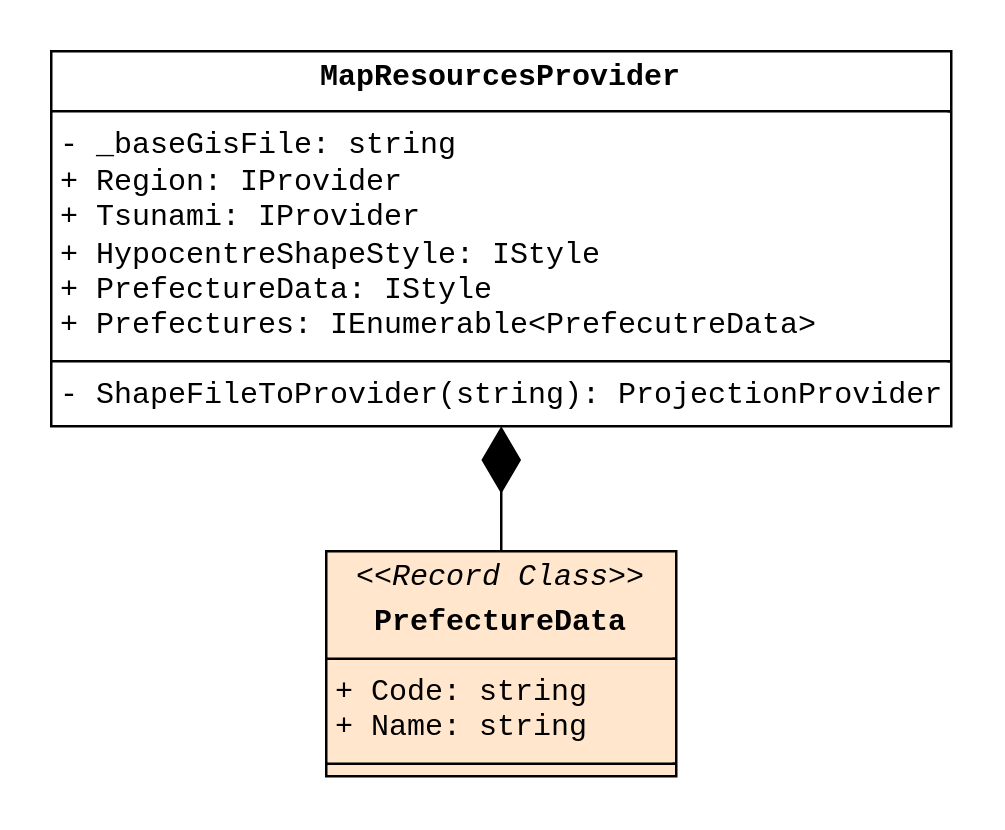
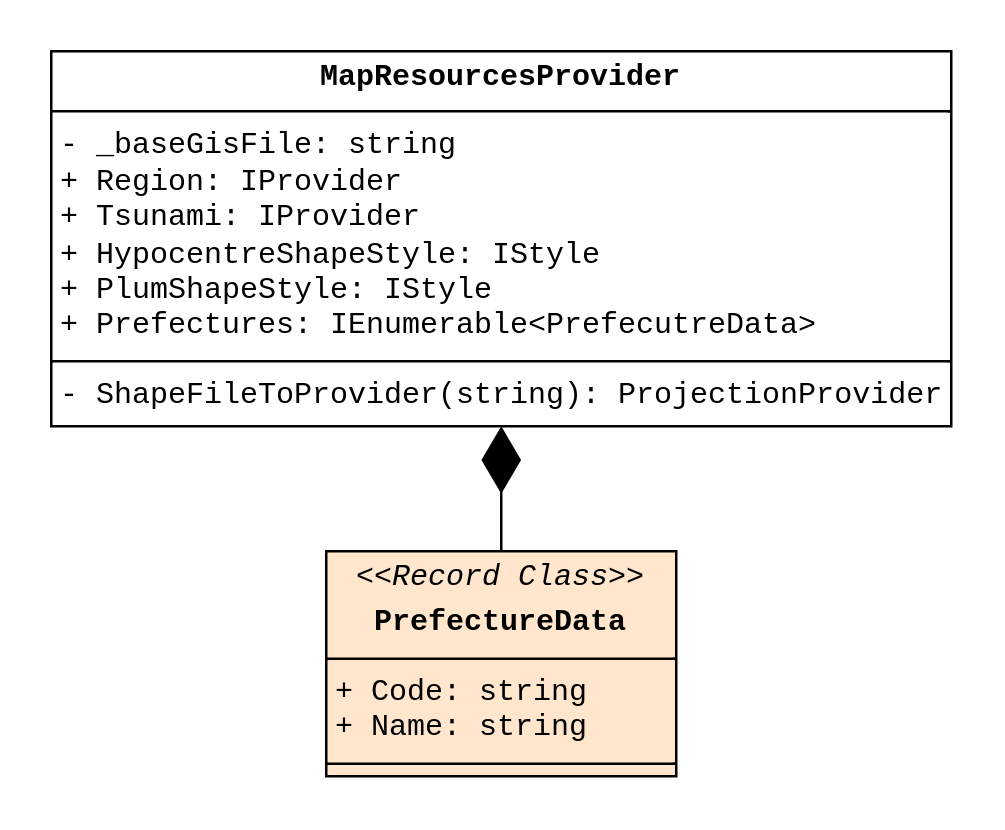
node "MapResourcesProvider - _baseGisFile: string + Region: IProvider + Tsunami: IProvider + HypocentreShapeStyle: IStyle + PrefectureData: IStyle + Prefectures: IEnumerable<PrefecutreData> - ShapeFileToProvider(string): ProjectionProvider": label "MapResourcesProvider - _baseGisFile: string + Region: IProvider + Tsunami: IProvider + HypocentreShapeStyle: IStyle + PrefectureData: IStyle + Prefectures: IEnumerable<PrefecutreData> - ShapeFileToProvider(string): ProjectionProvider" -> "MapResourcesProvider - _baseGisFile: string + Region: IProvider + Tsunami: IProvider + HypocentreShapeStyle: IStyle + PlumShapeStyle: IStyle + Prefectures: IEnumerable<PrefecutreData> - ShapeFileToProvider(string): ProjectionProvider"
